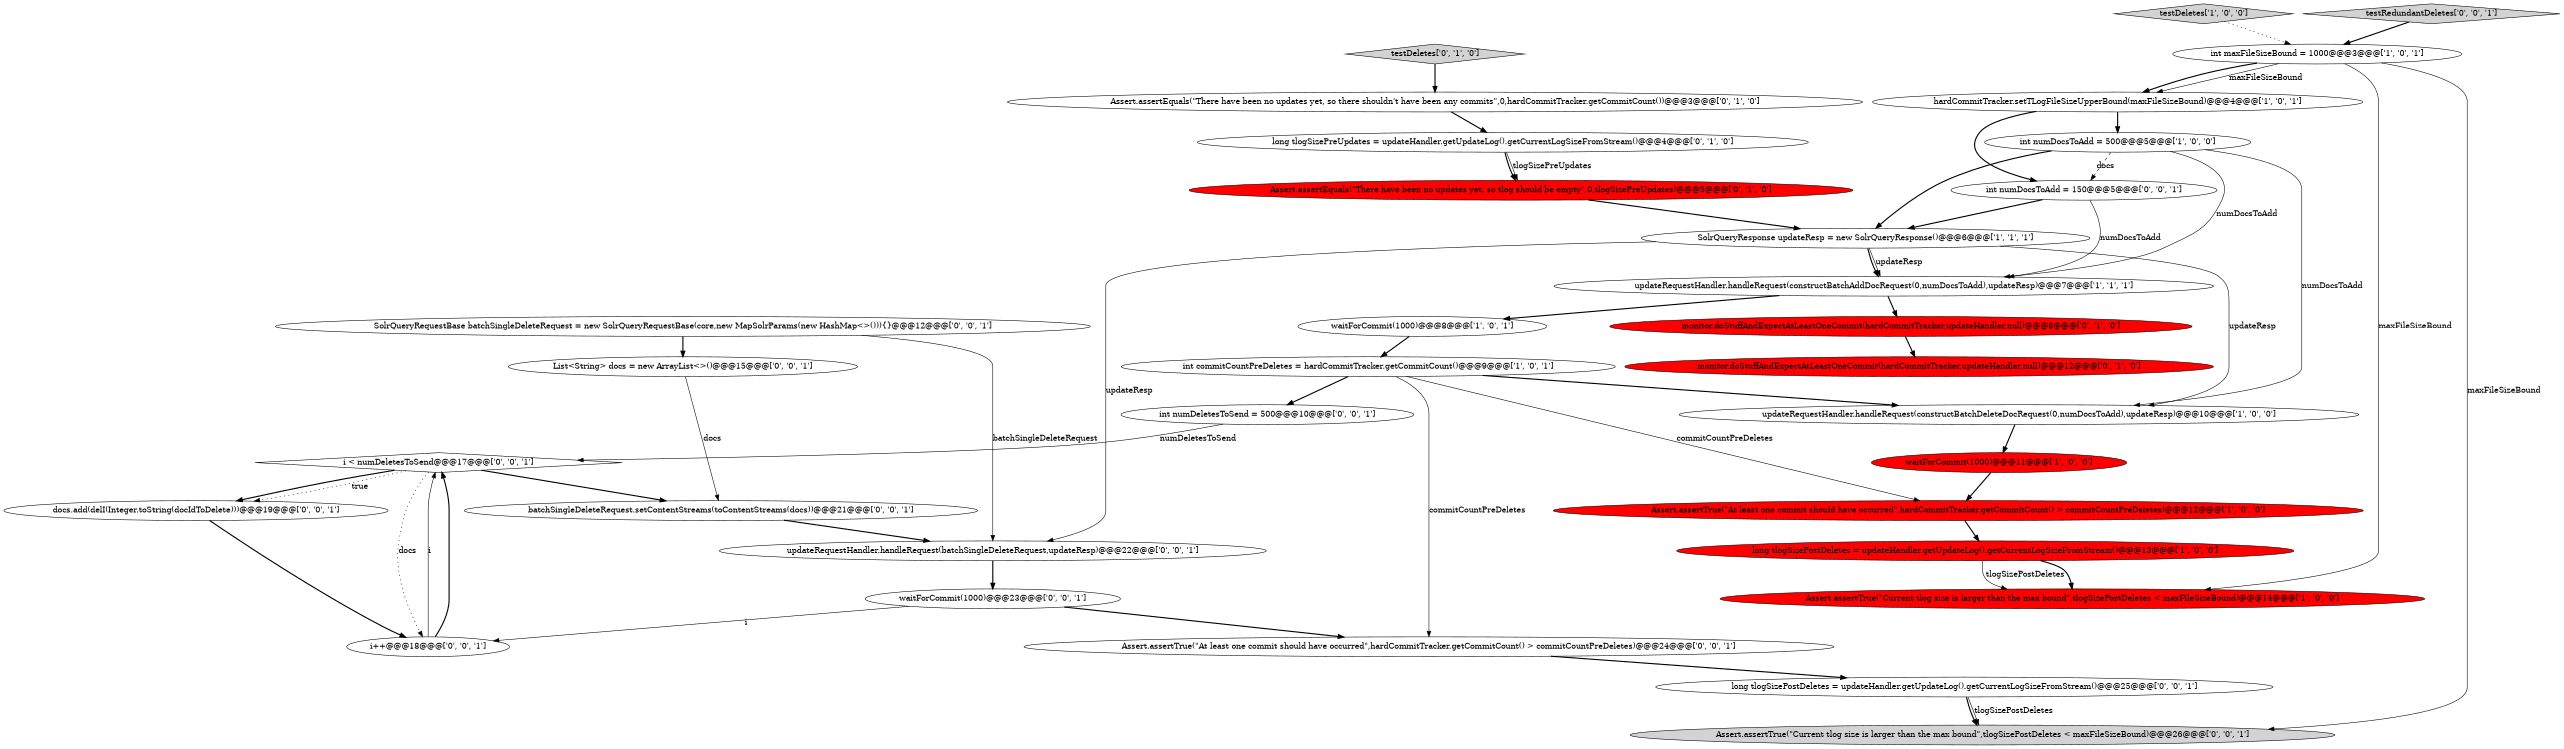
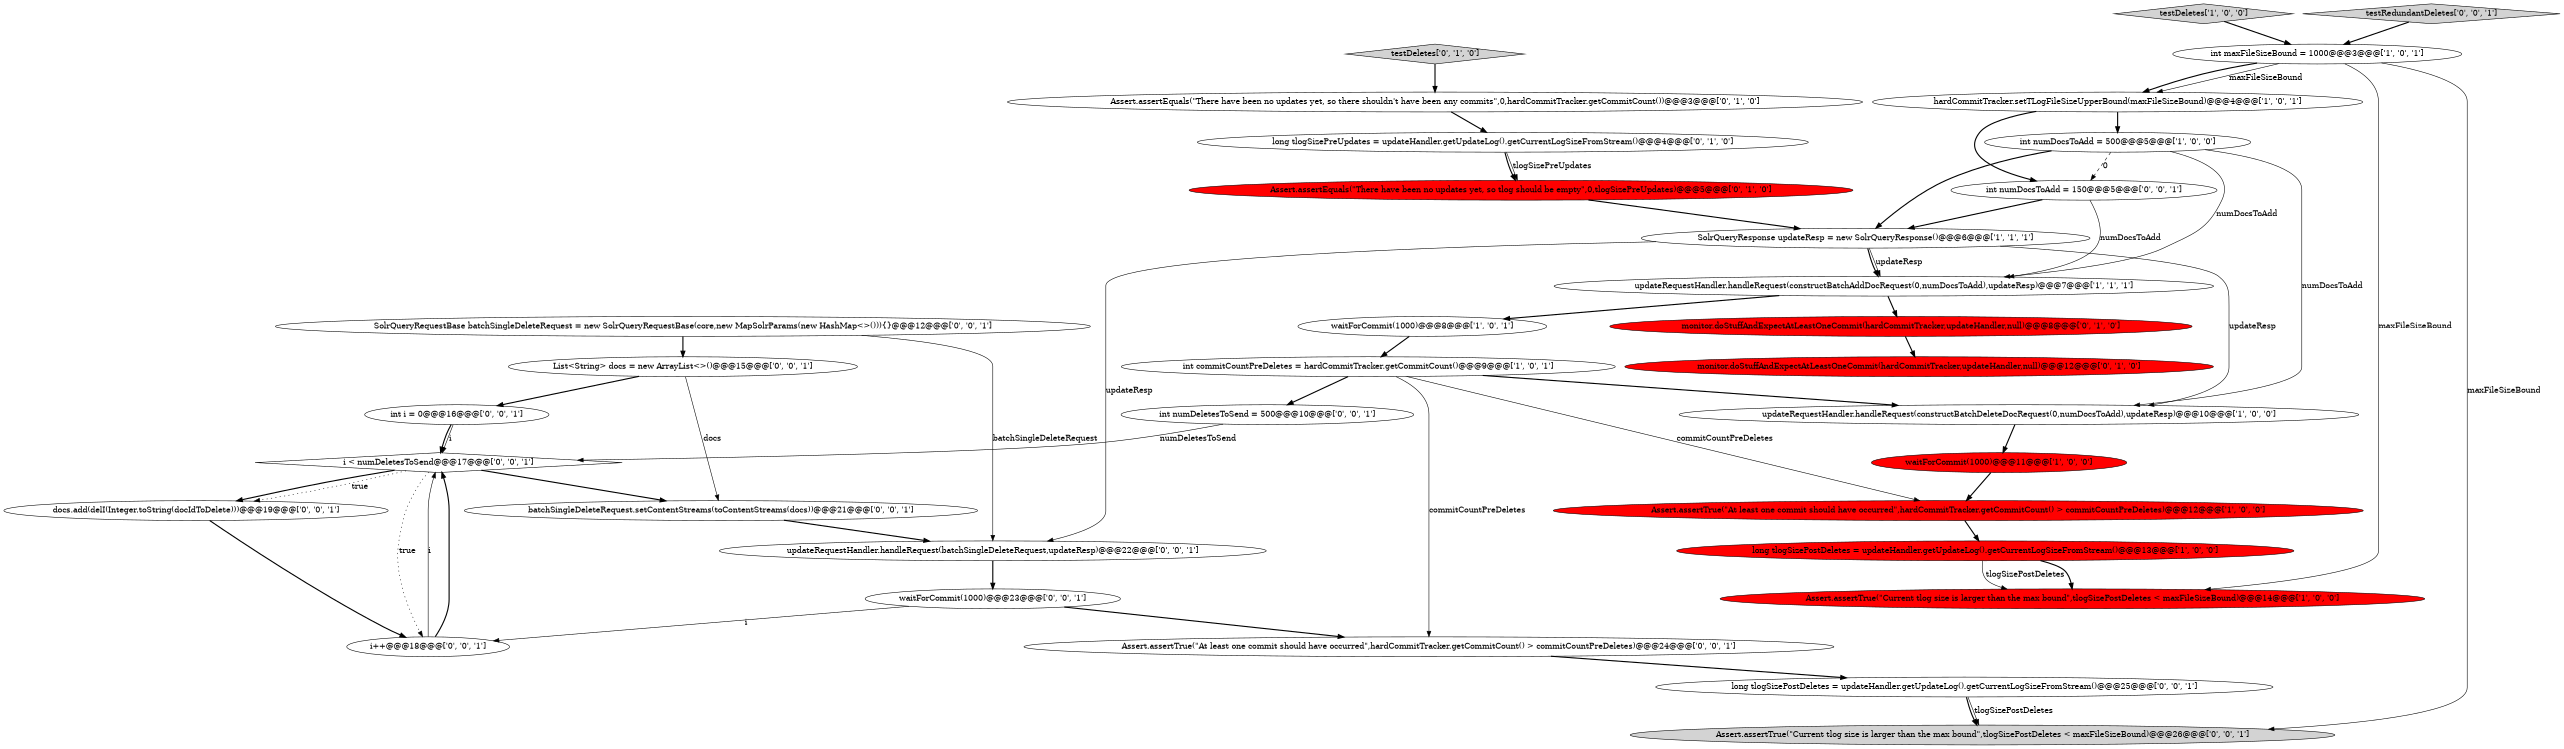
edge "testDeletes['1', '0', '0']" -> "int maxFileSizeBound = 1000@@@3@@@['1', '0', '1']": style dotted -> bold
edge "int numDocsToAdd = 500@@@5@@@['1', '0', '0']" -> "int numDocsToAdd = 150@@@5@@@['0', '0', '1']": label "docs" -> "0"
node "int i = 0@@@16@@@['0', '0', '1']": added
edge "i < numDeletesToSend@@@17@@@['0', '0', '1']" -> "i++@@@18@@@['0', '0', '1']": label "docs" -> "true"
